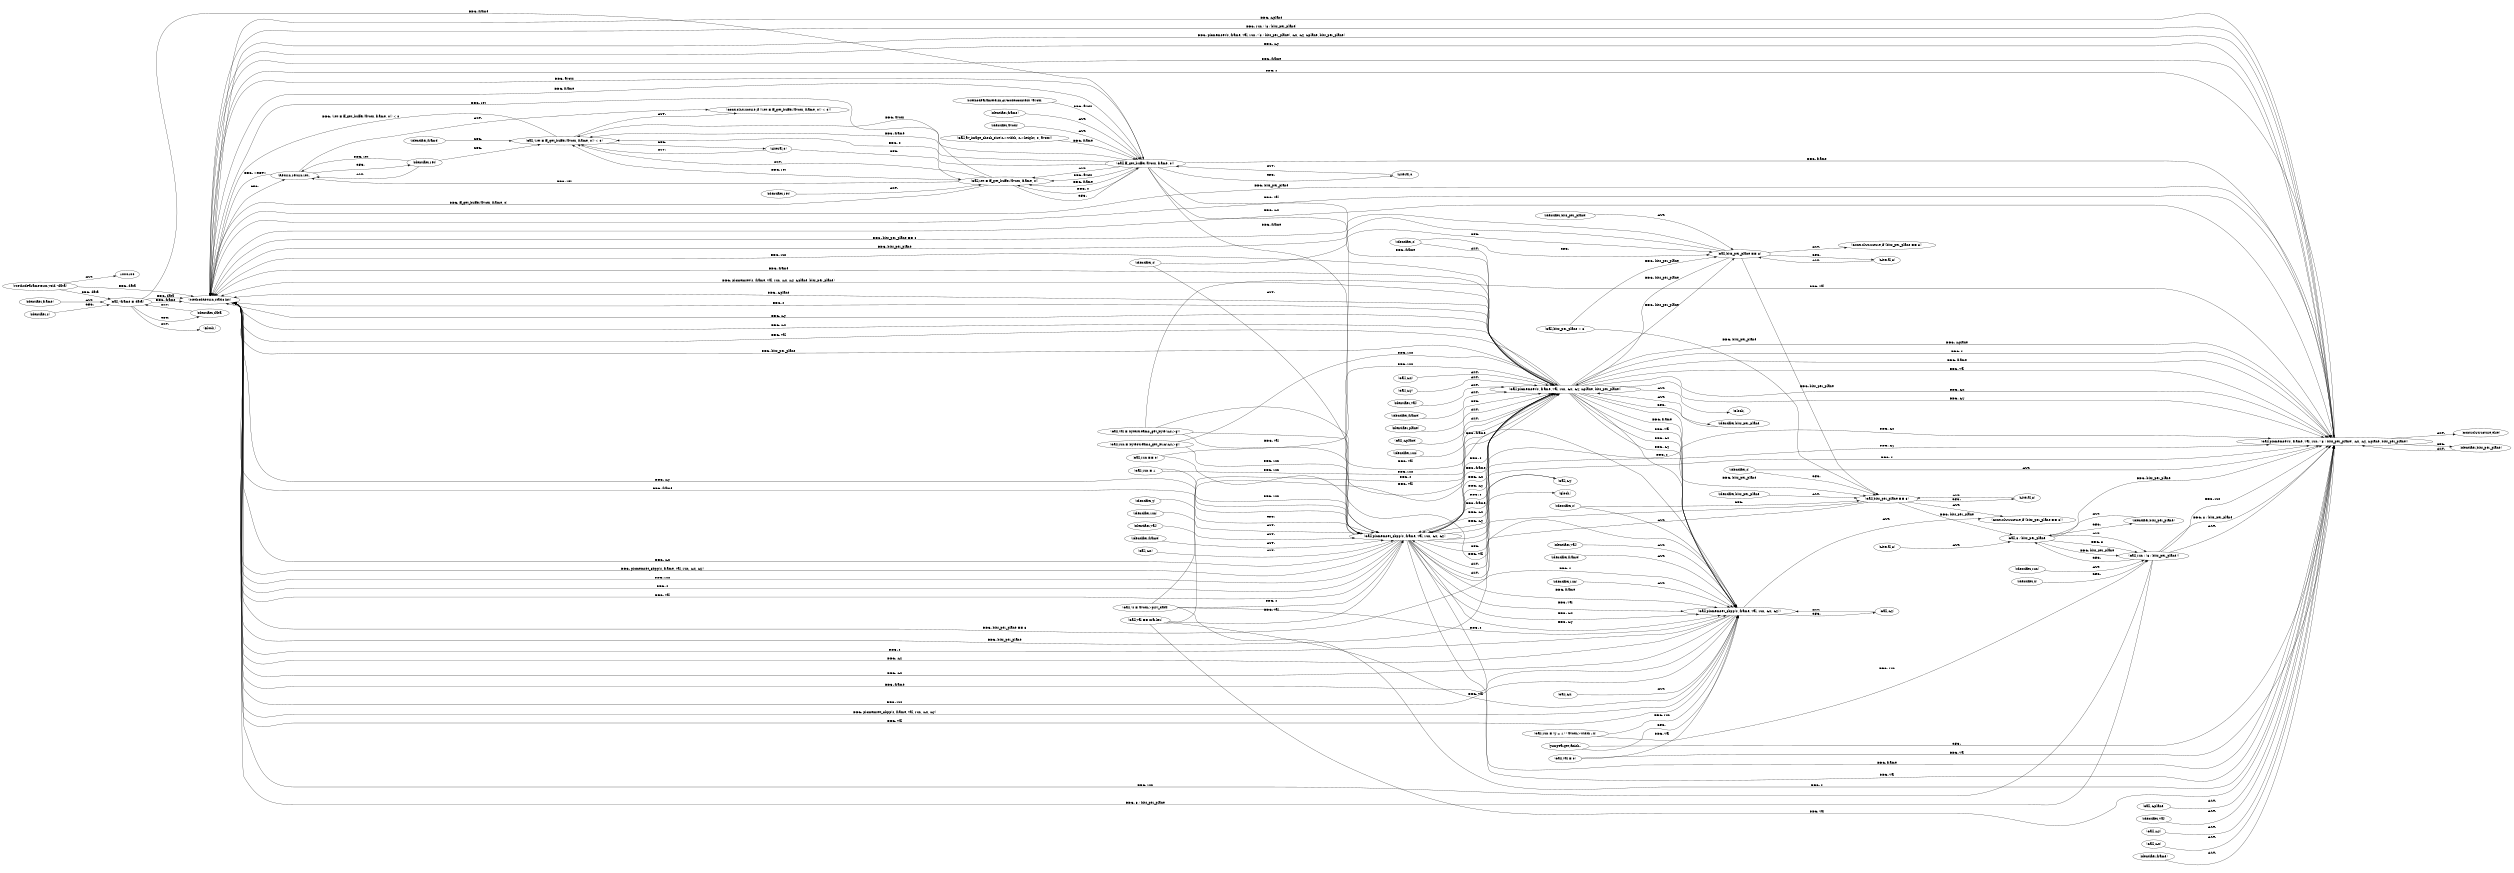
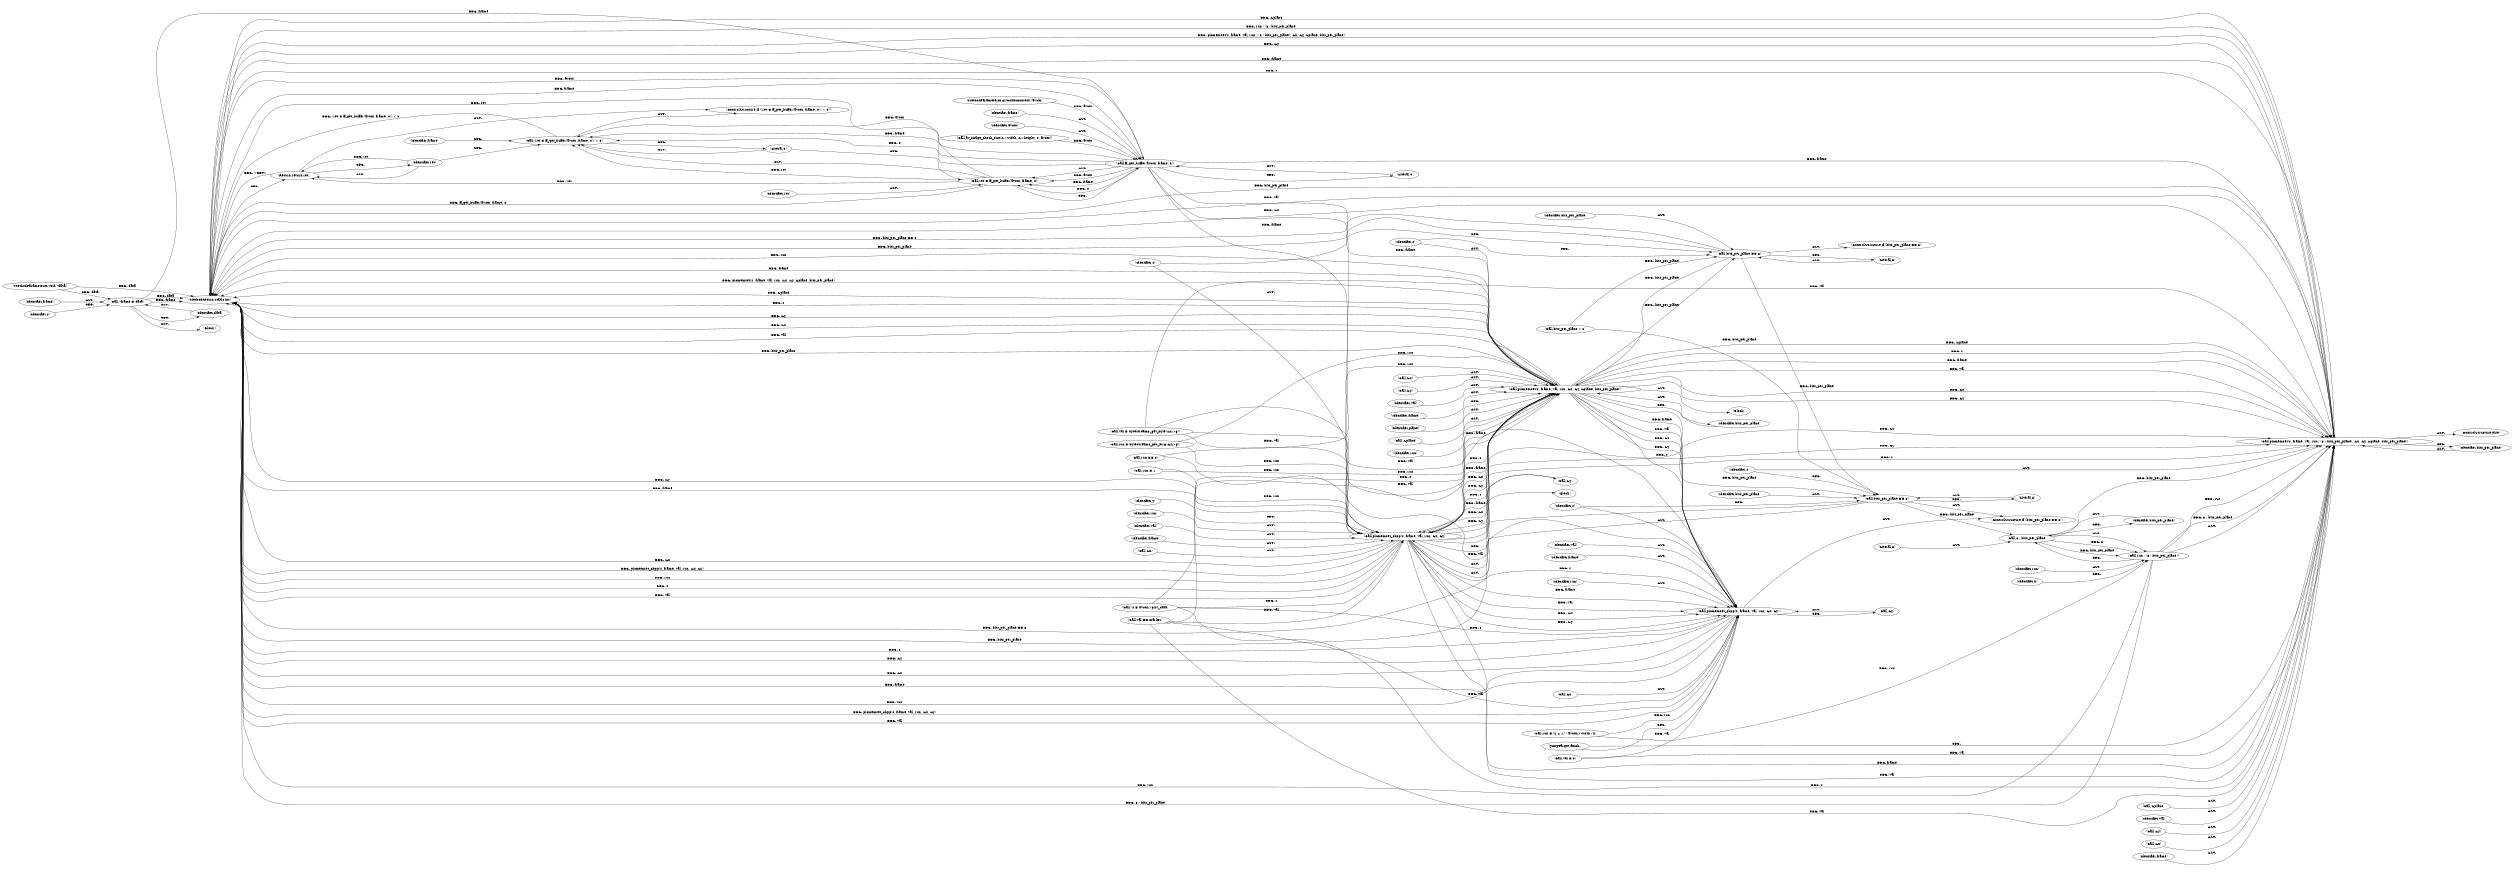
edge "(Call,av_image_check_size(s->width, s->height, 0, avctx))" -> "(Call,ff_get_buffer(avctx, frame, 0))": label "DDG: frame" -> "DDG: avctx"
node "1000100": removed
